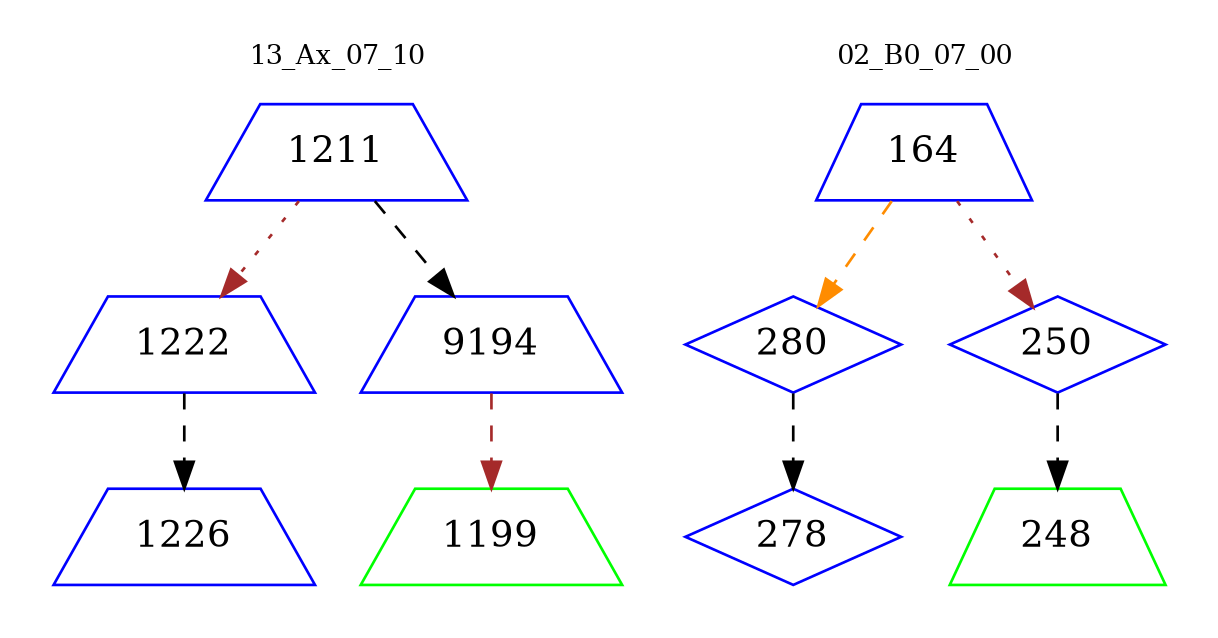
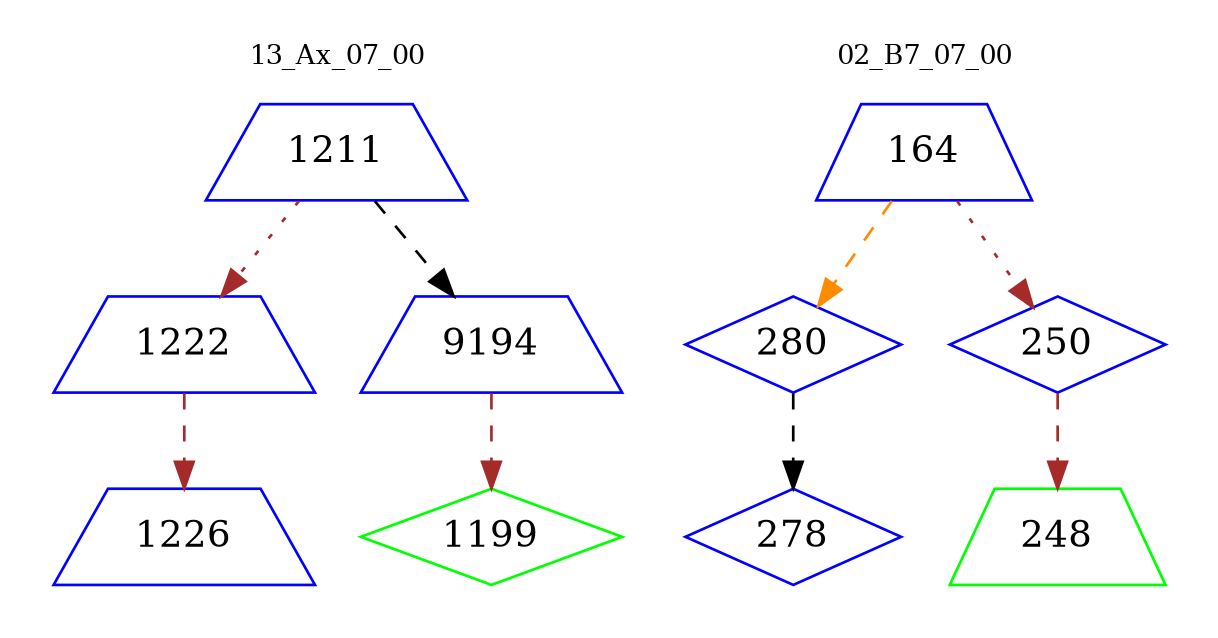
cluster "13_Ax_07_10": label "13_Ax_07_10" -> "13_Ax_07_00"
cluster "02_B0_07_00": label "02_B0_07_00" -> "02_B7_07_00"
edge "1222" -> "1226": color black -> brown
edge "250" -> "248": color black -> brown
node "1199": shape trapezium -> diamond
